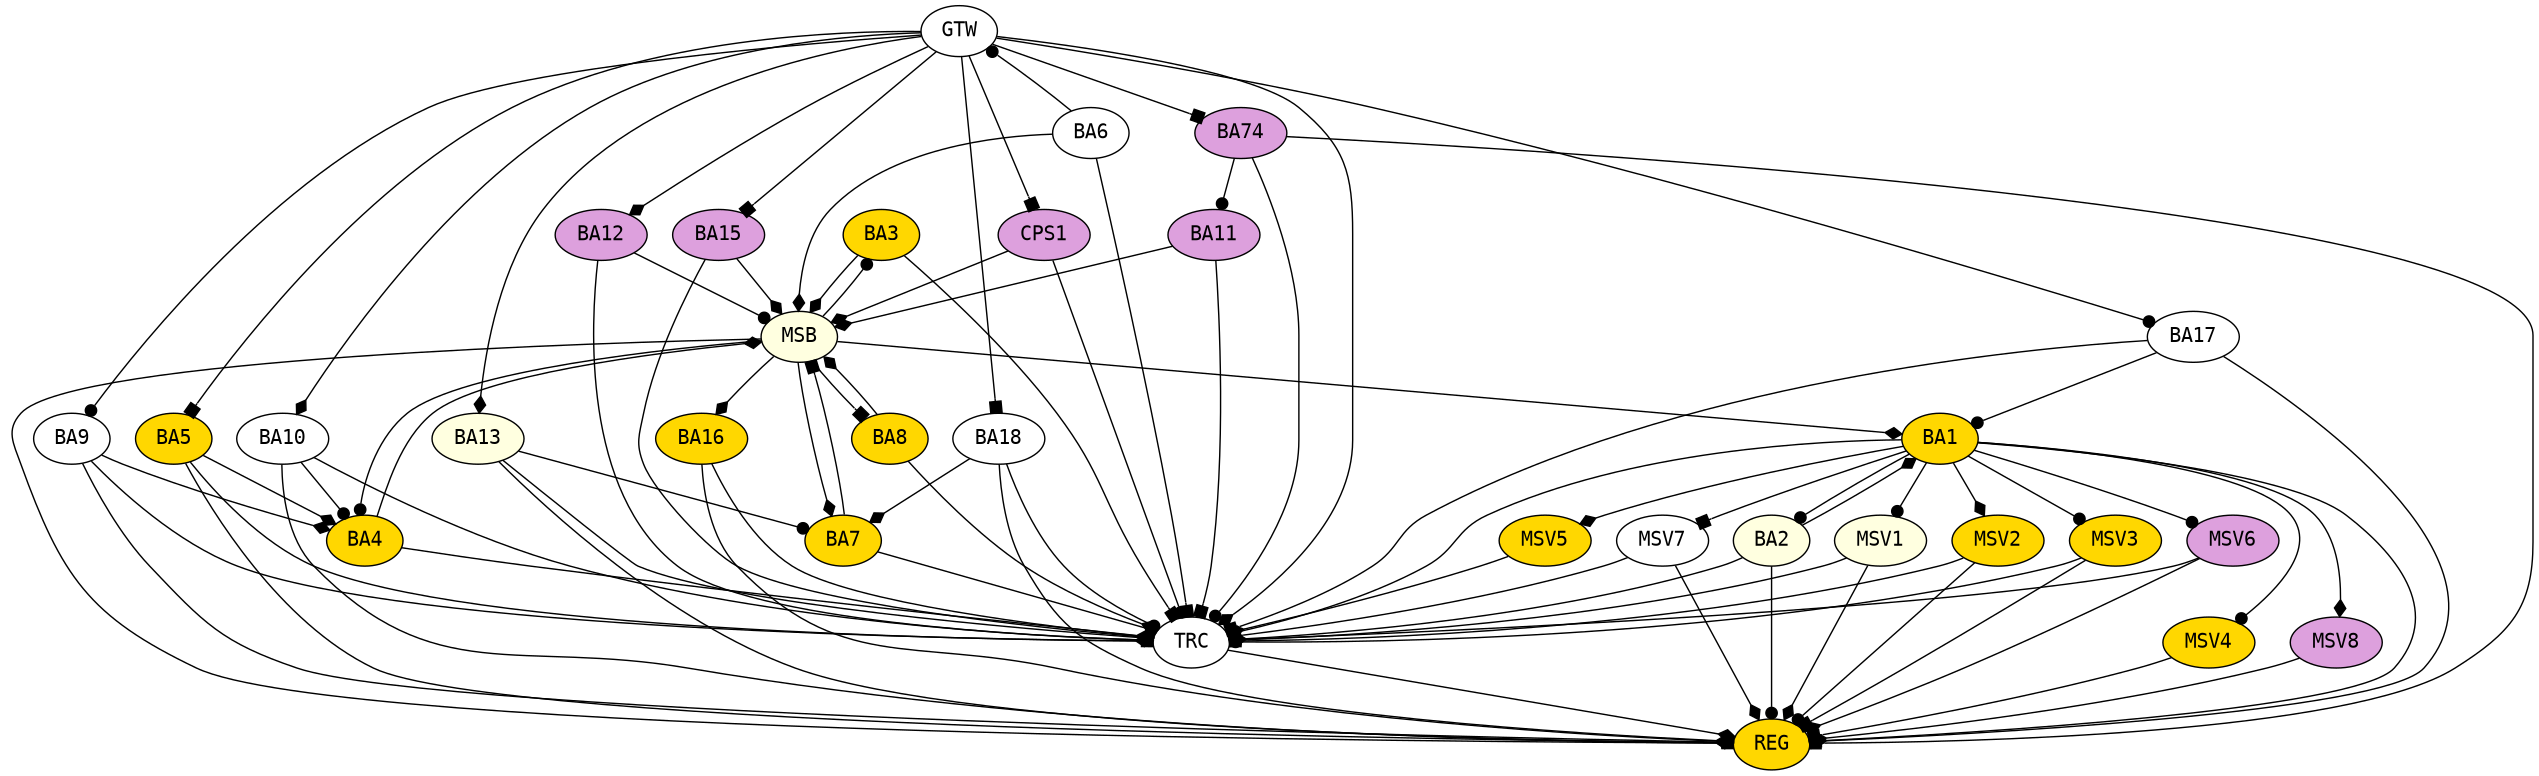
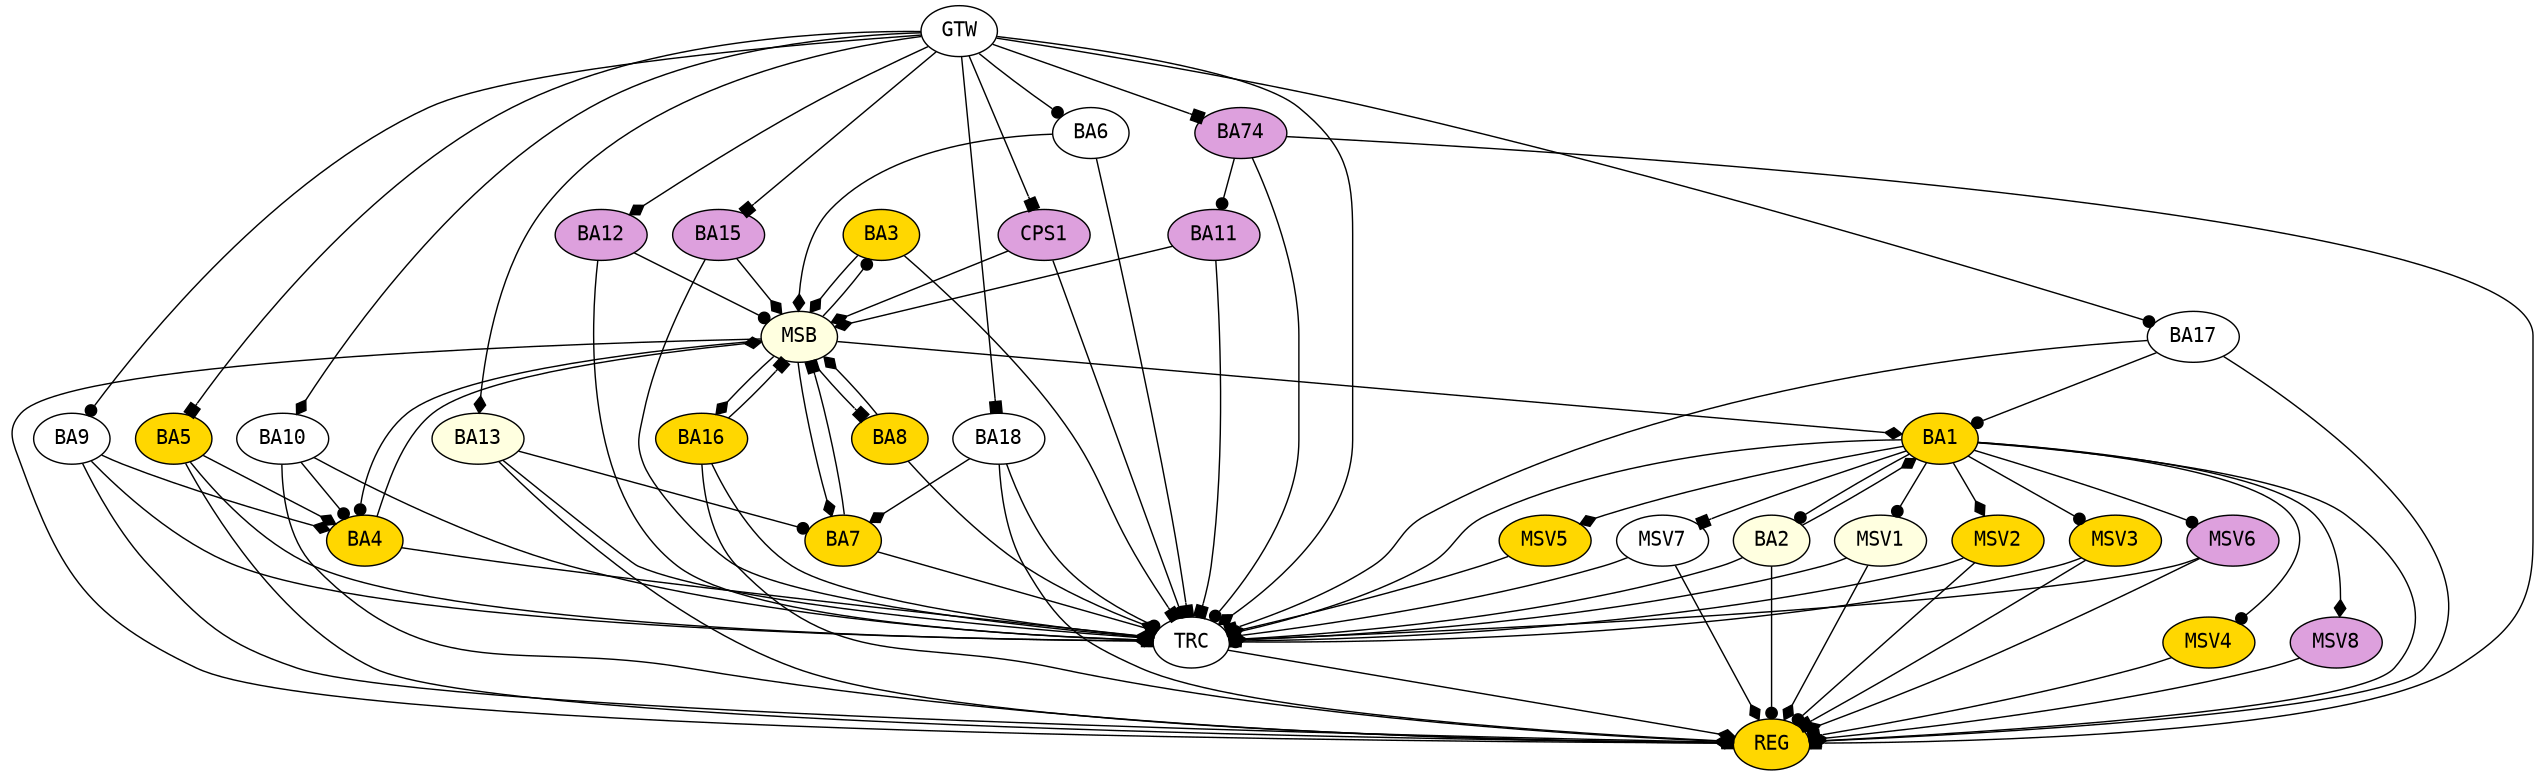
edge "BA6" -> "GTW": reversed
edge "BA16" -> "MSB": added
